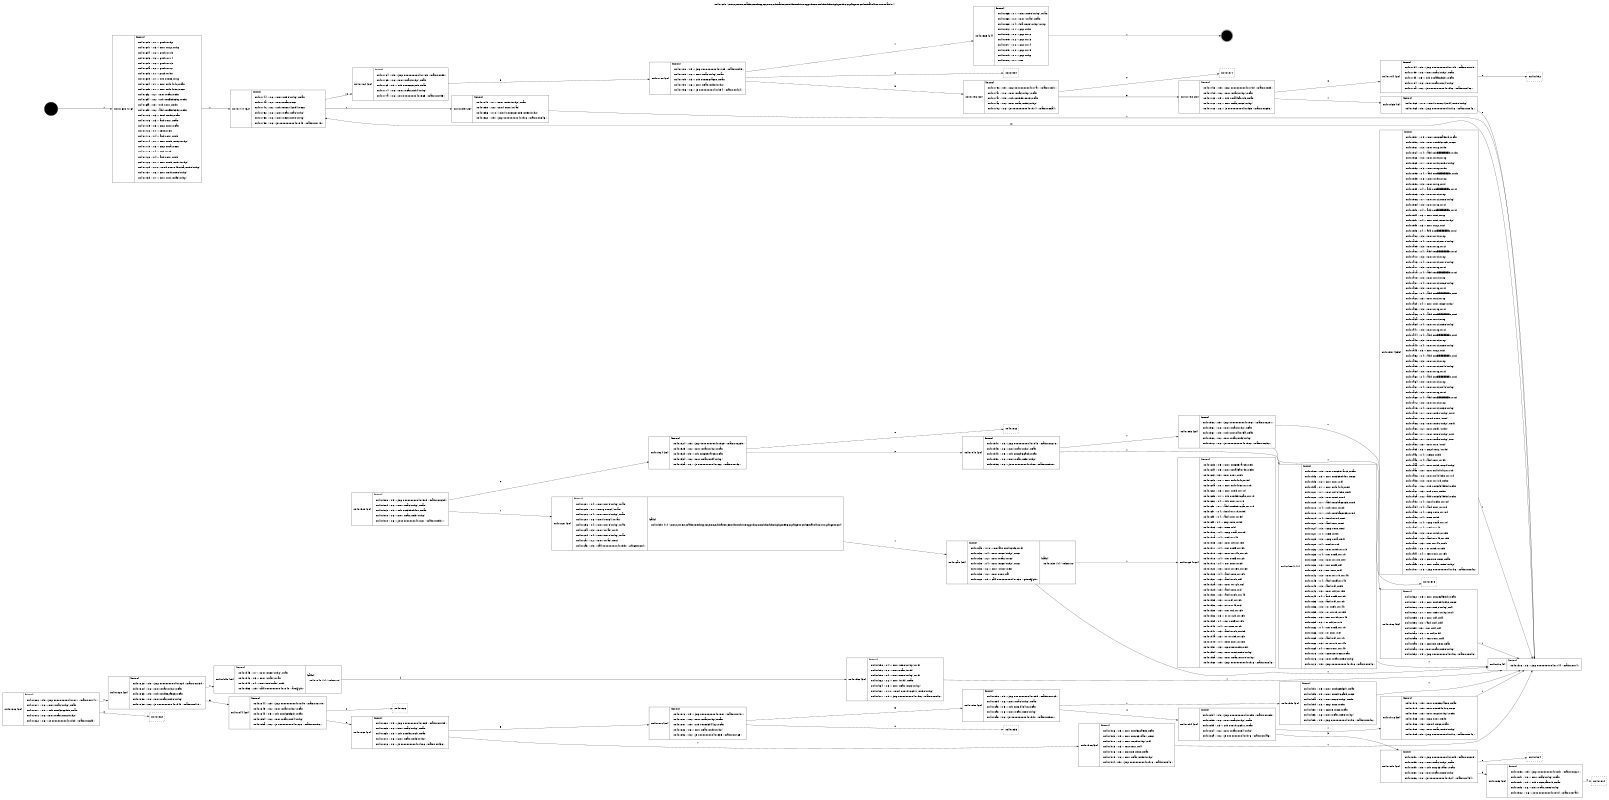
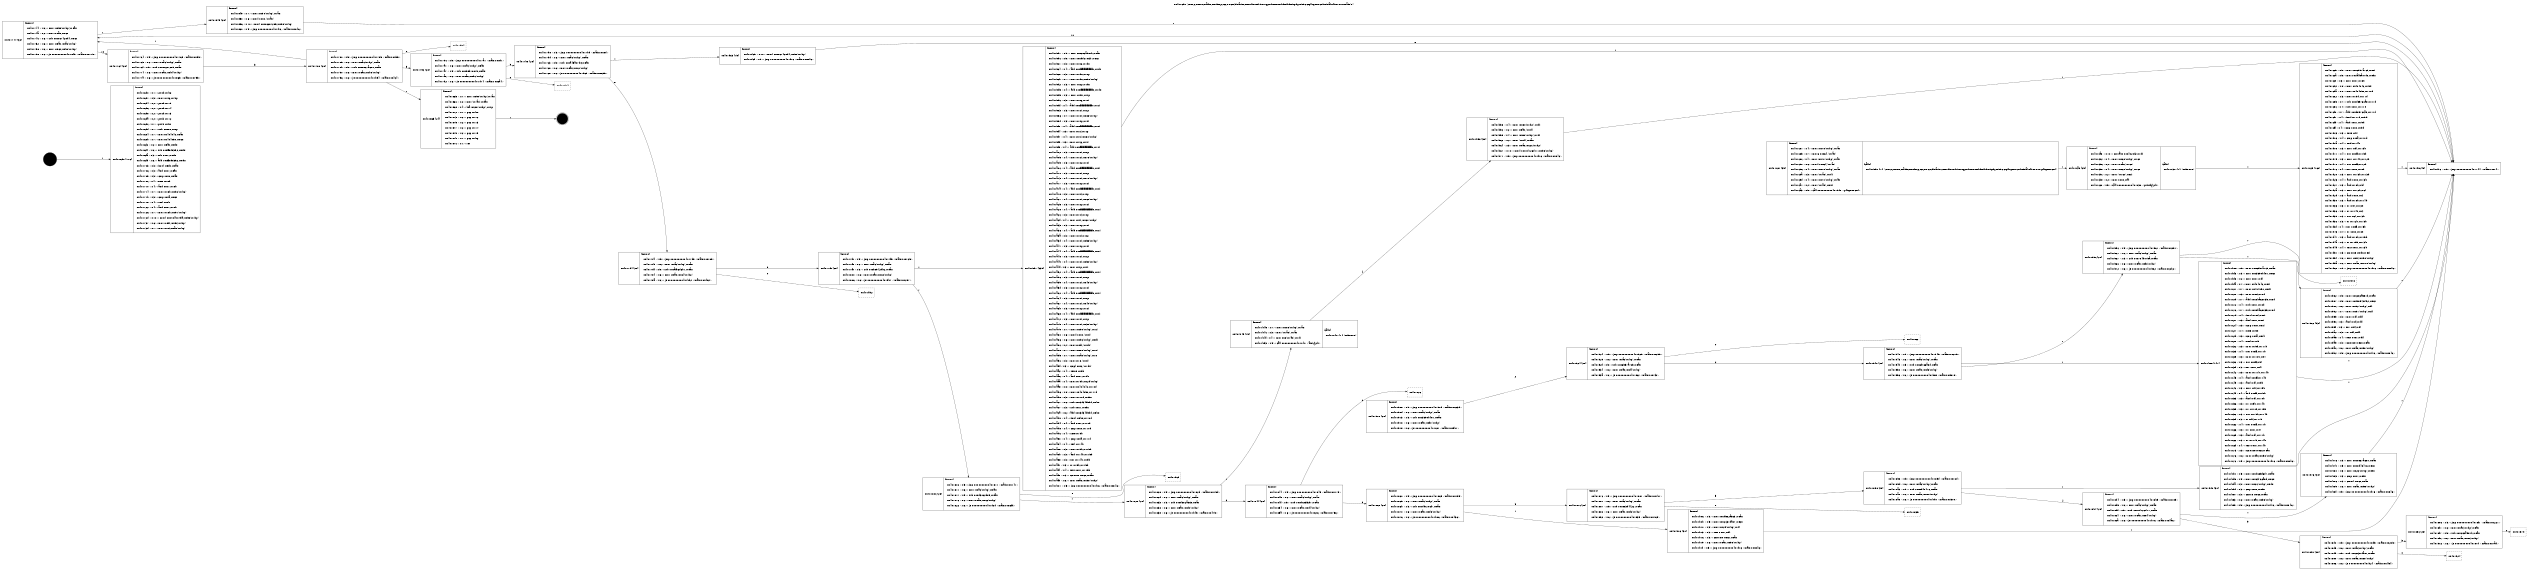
edge "0x4016d0 [116]" -> "0x401744 [32]": now "0x401780 [28]" -> "0x401744 [32]"
node "0x4017f0 [28]": added
edge "0x401908 [28]" -> "0x401c81 [39]": removed, label "1"
edge "0x401ca8 [29]" -> "0x401f16 [5]": now "0x401cc5 [160]" -> "0x401f16 [5]"
